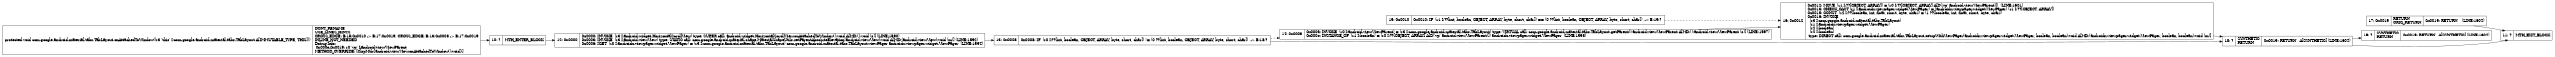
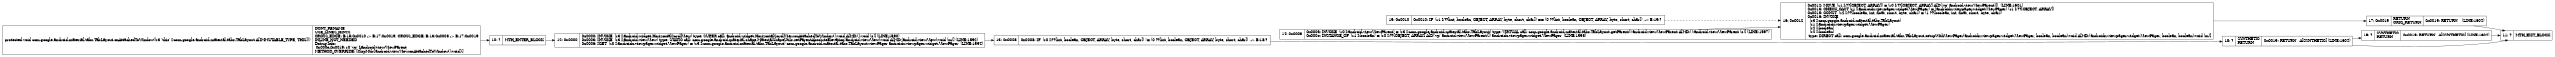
edge "19: ?" -> "11: ?": added
edge "16: 0x0012" -> "18: ?": now "16: 0x0012" -> "17: 0x0019"
edge "13: 0x0008" -> "14: 0x000a": removed
